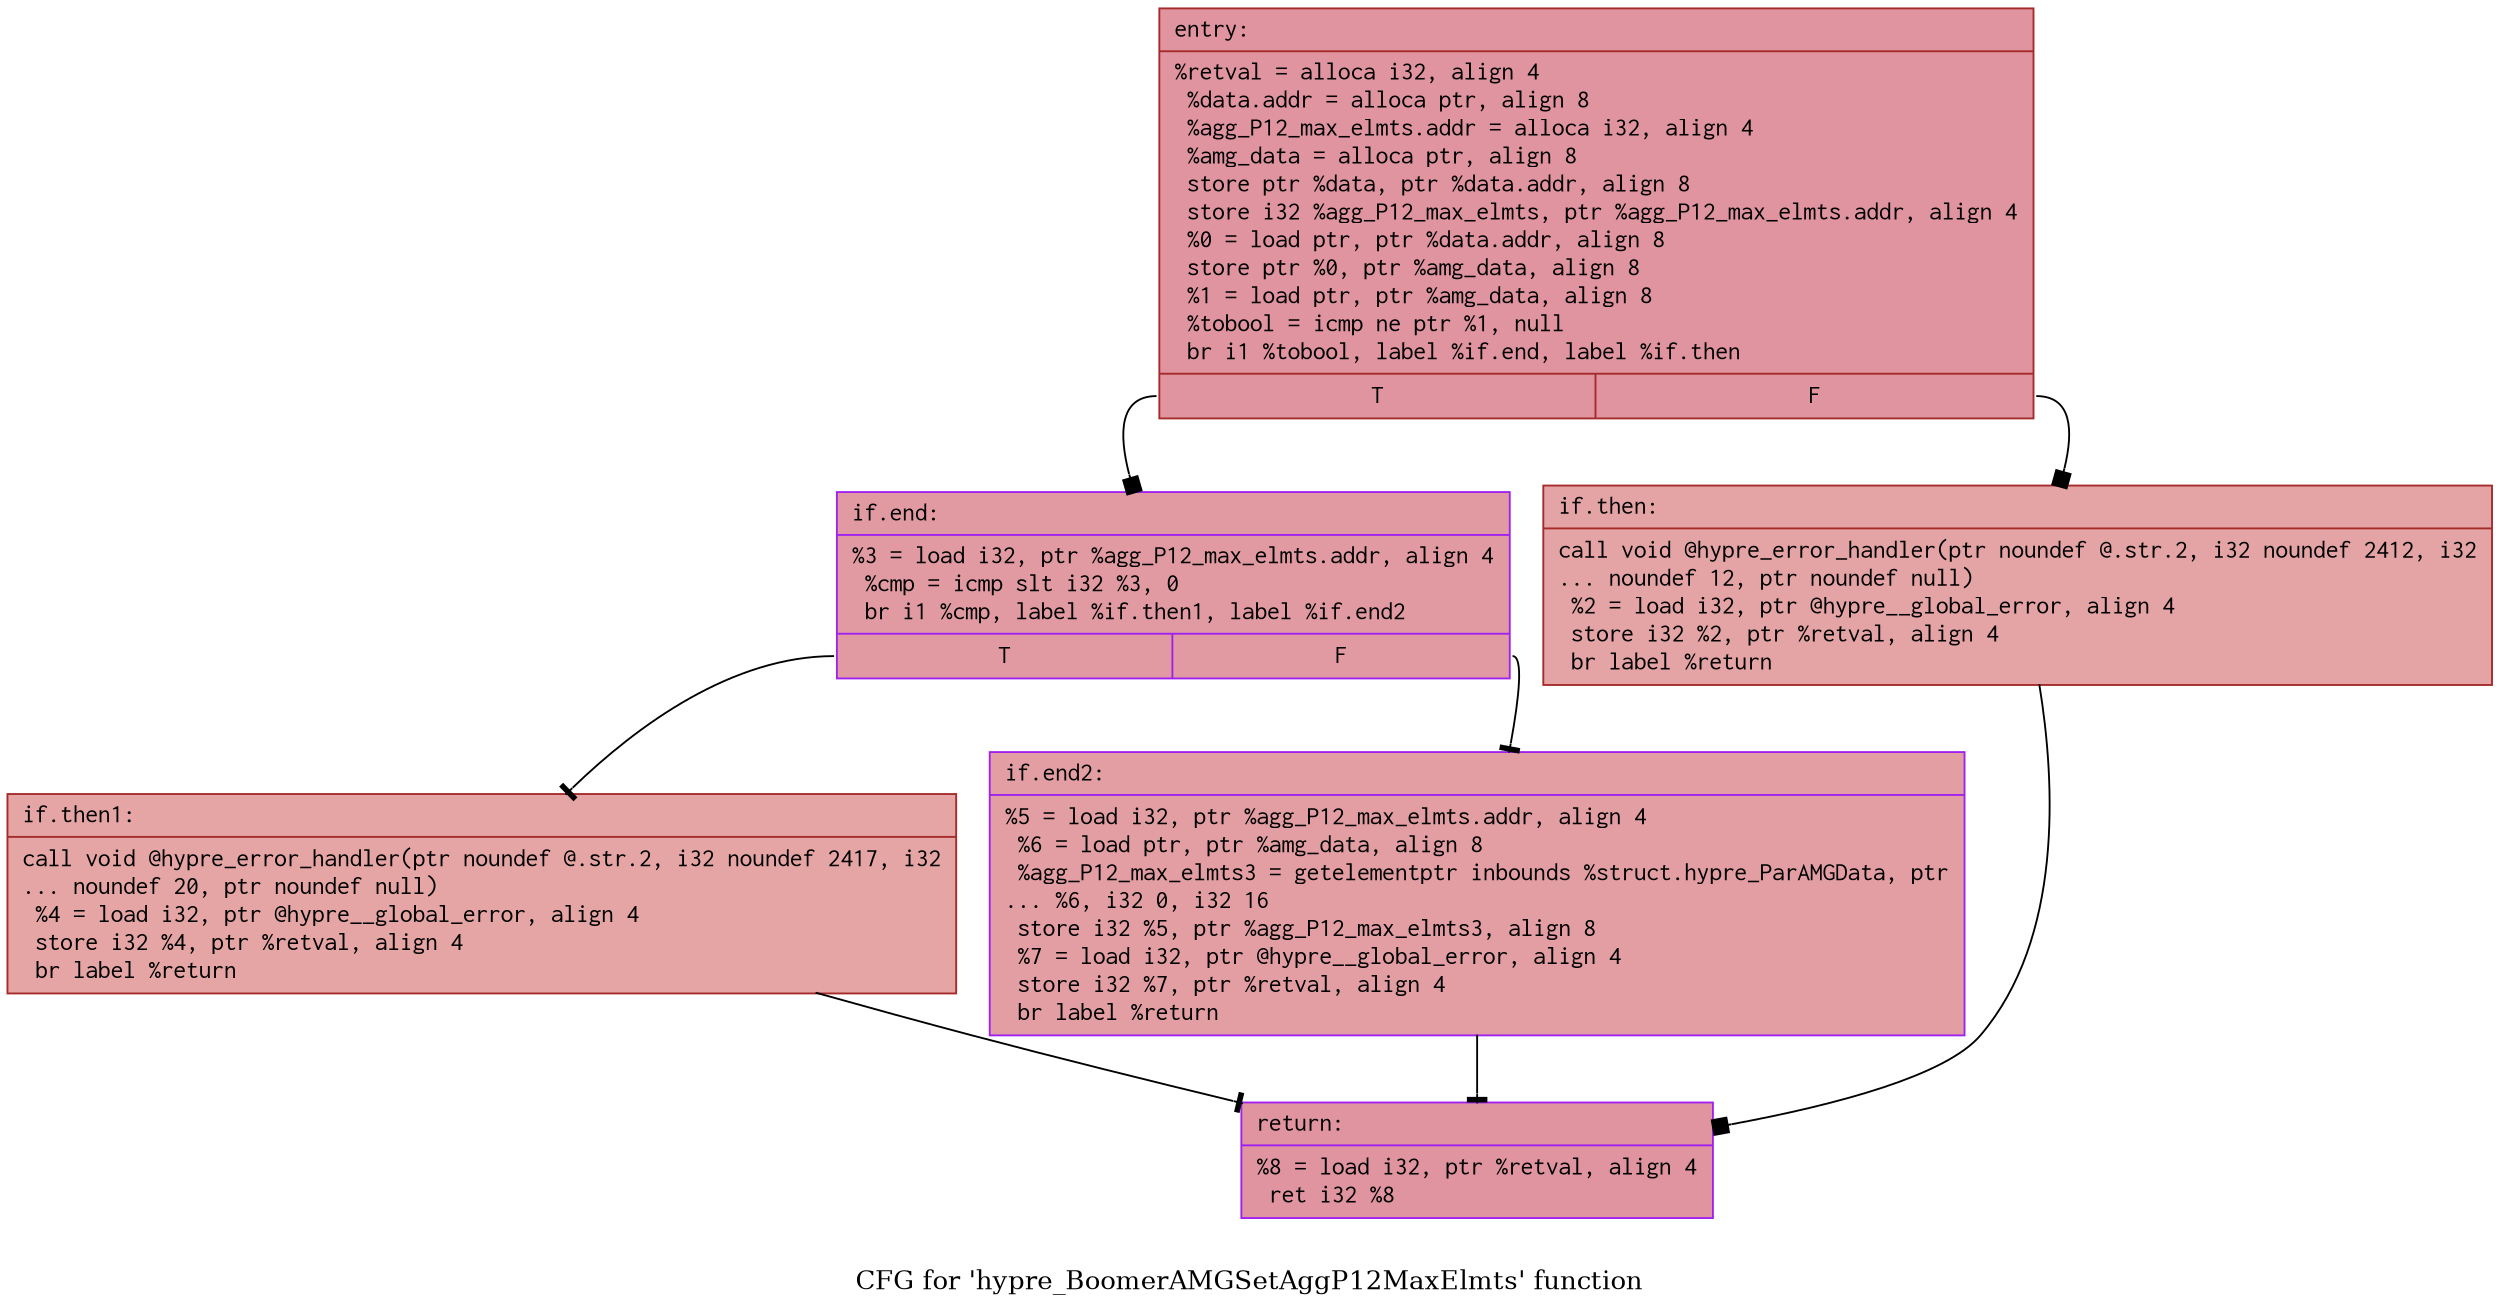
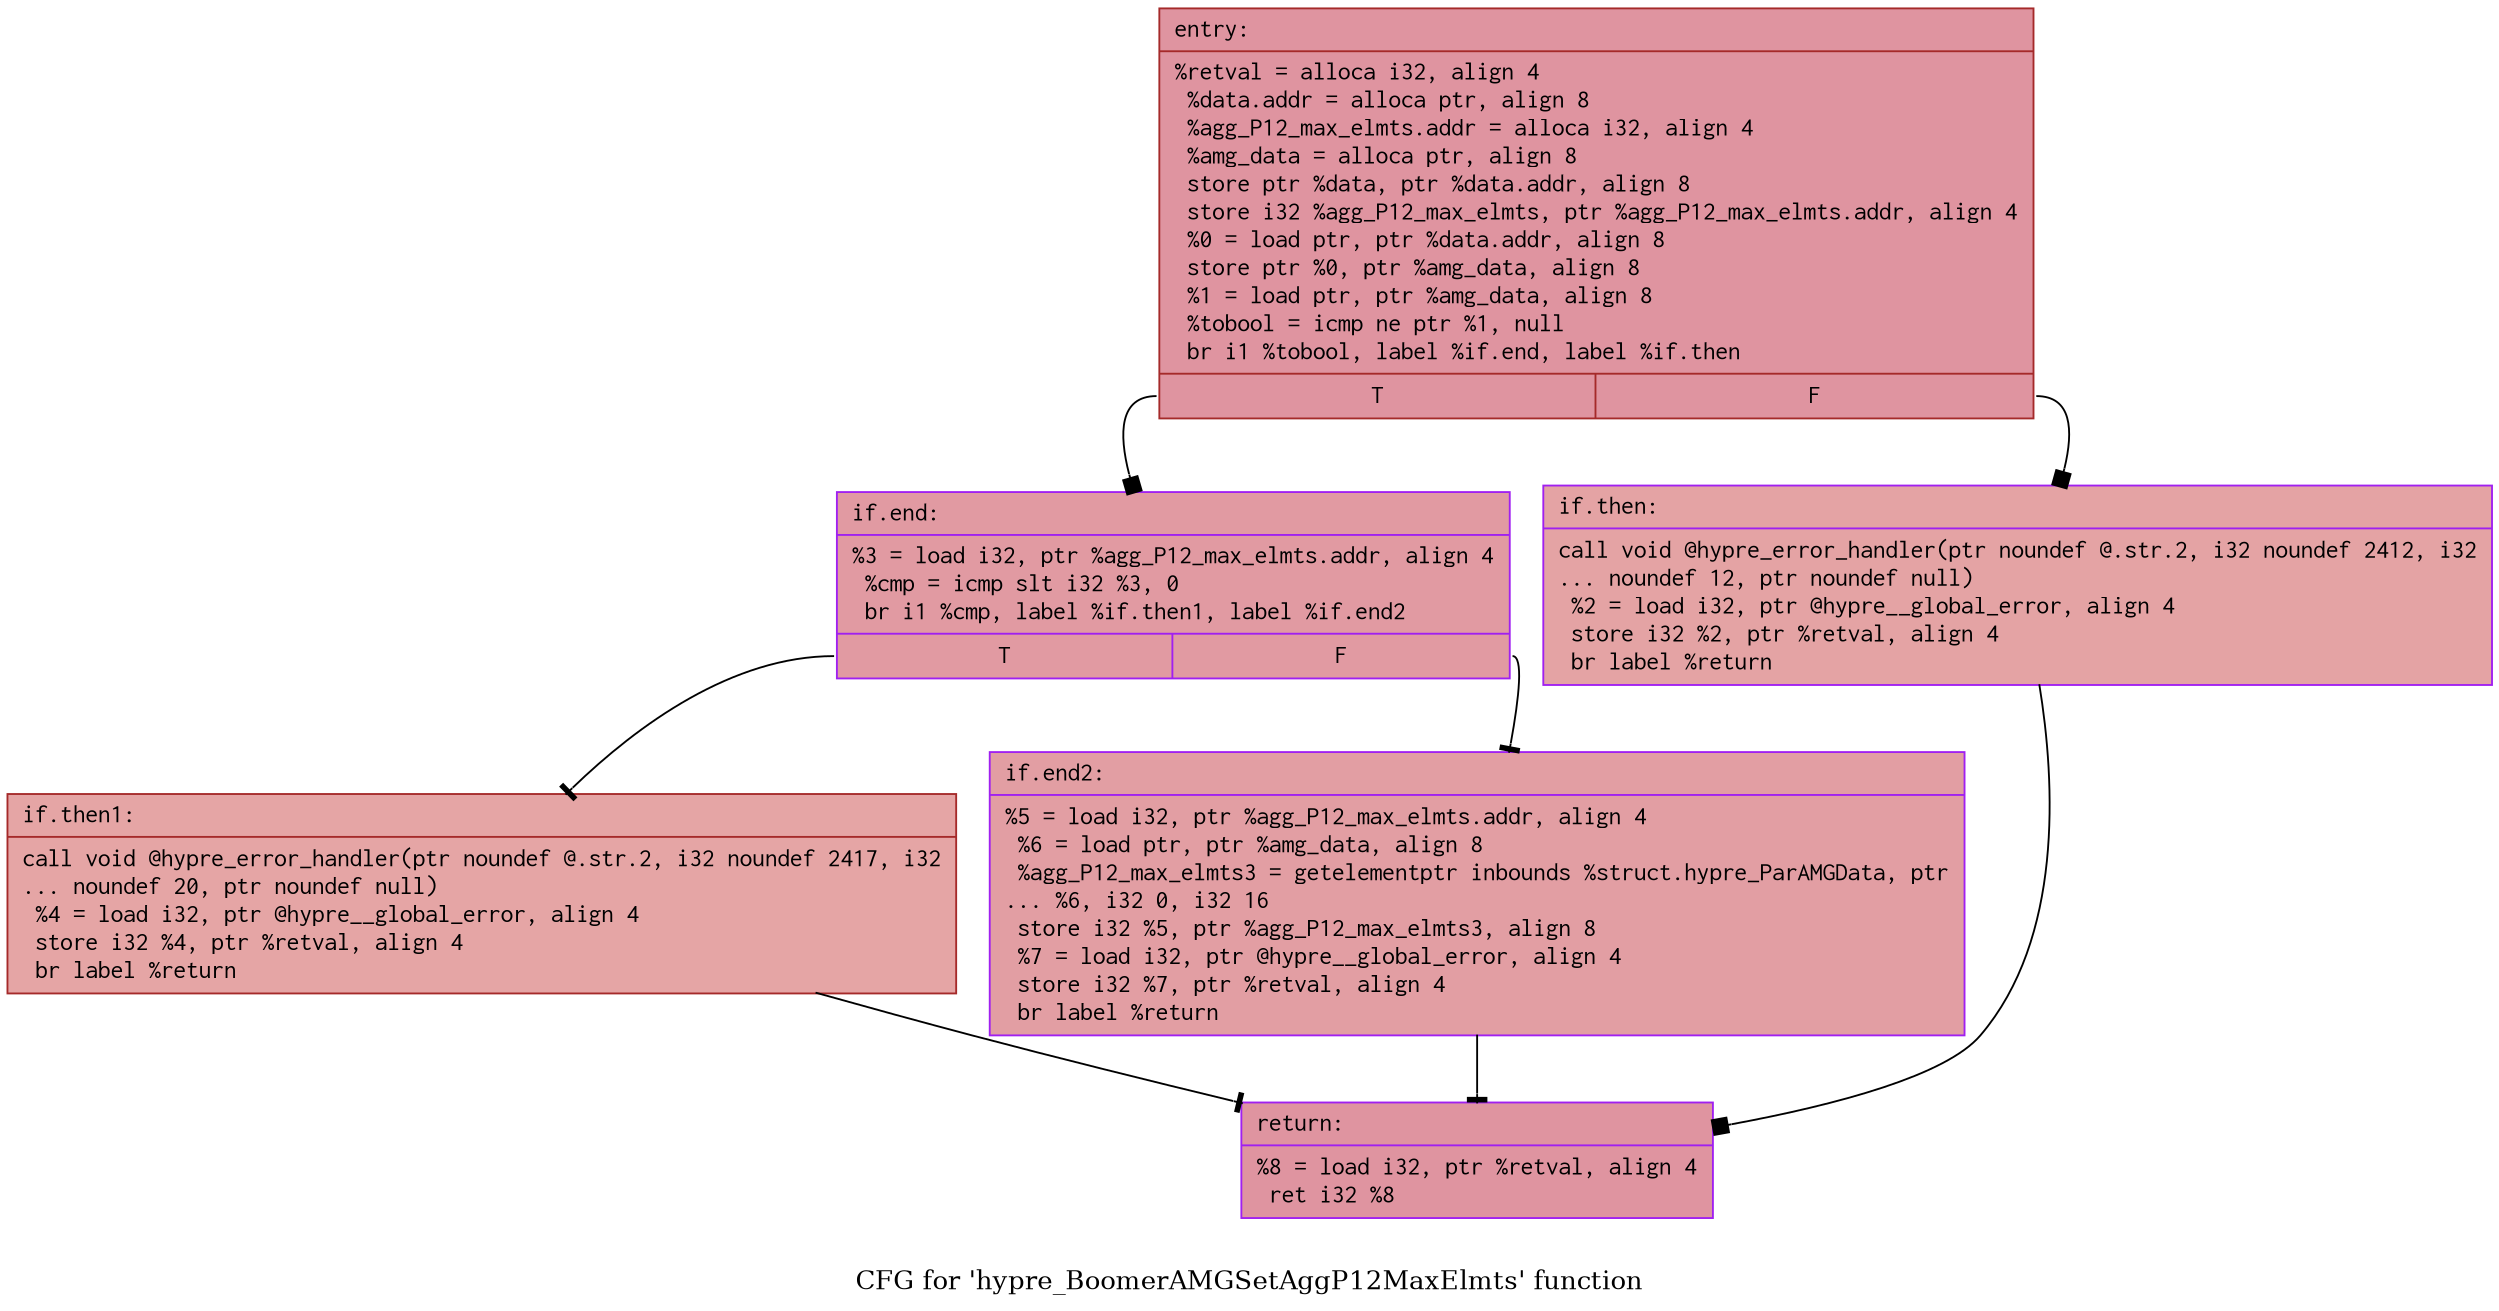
node "if.then:": color brown -> purple
